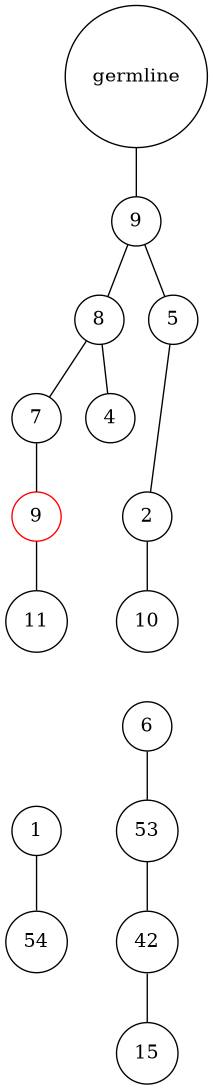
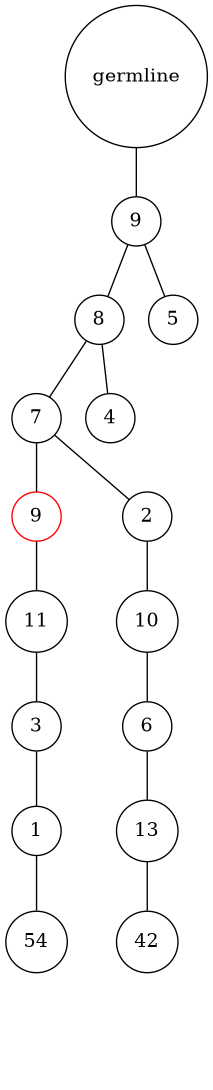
edge "5" -- "2": now "7" -- "2"
edge "10" -- "6": added
node "3": added
node "53": label "53" -> "13"
node "15": removed
